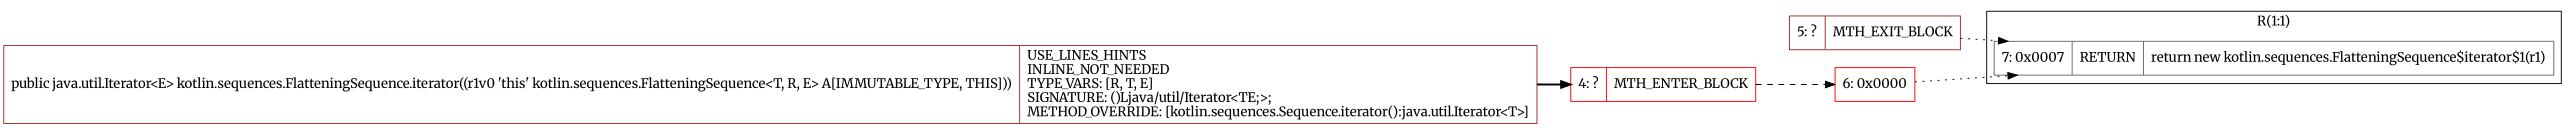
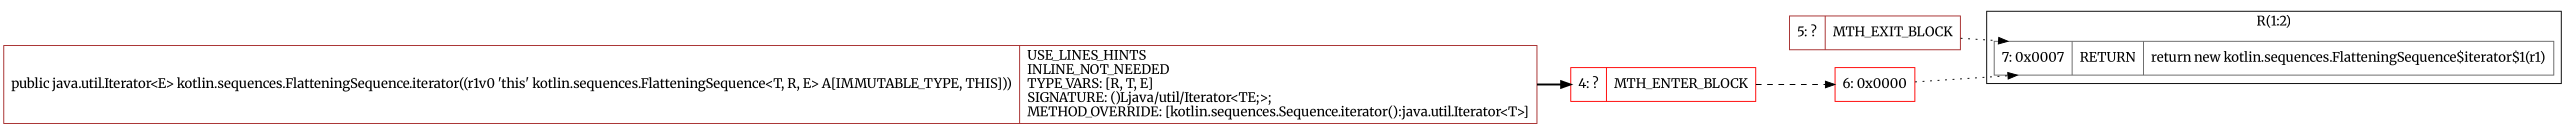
cluster "R(1:1)": label "R(1:1)" -> "R(1:2)"
